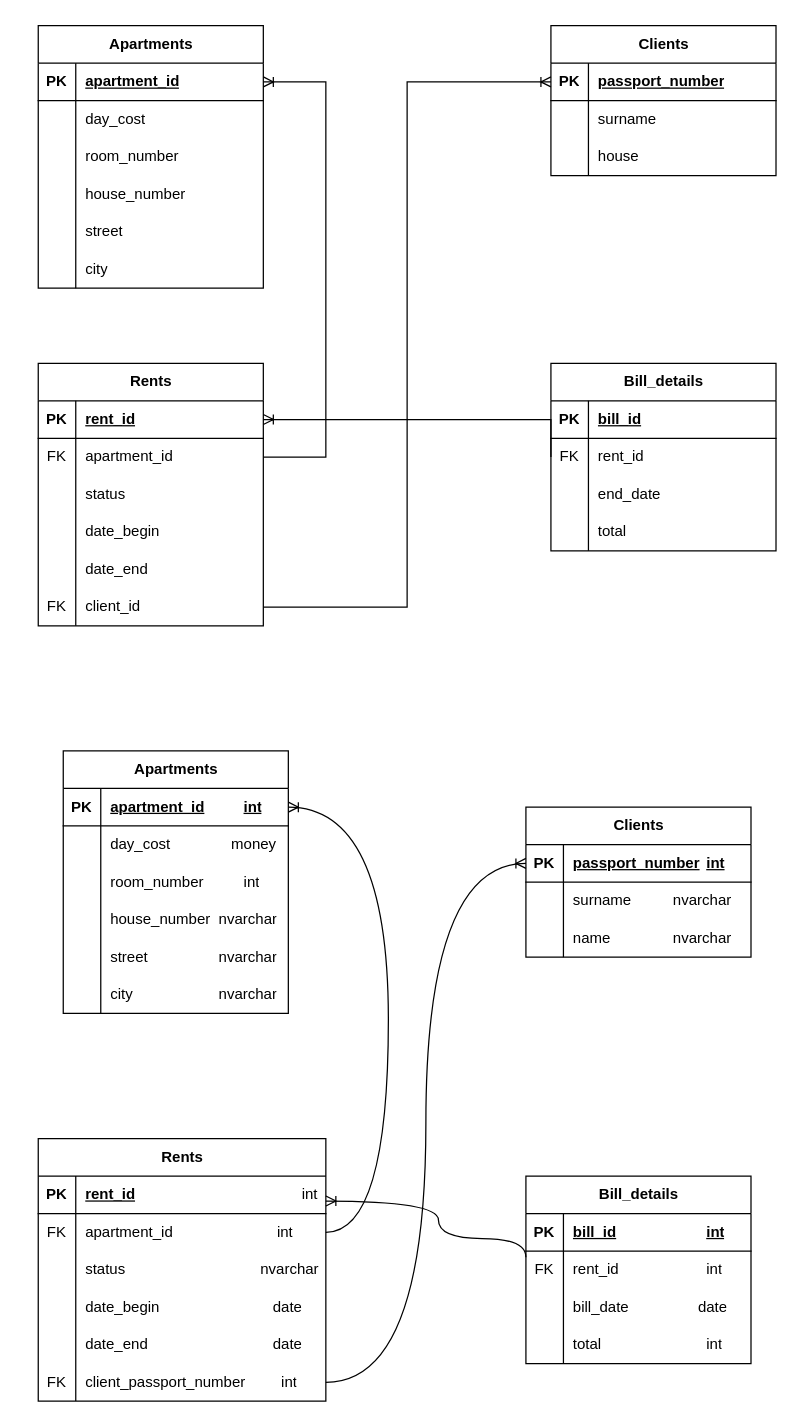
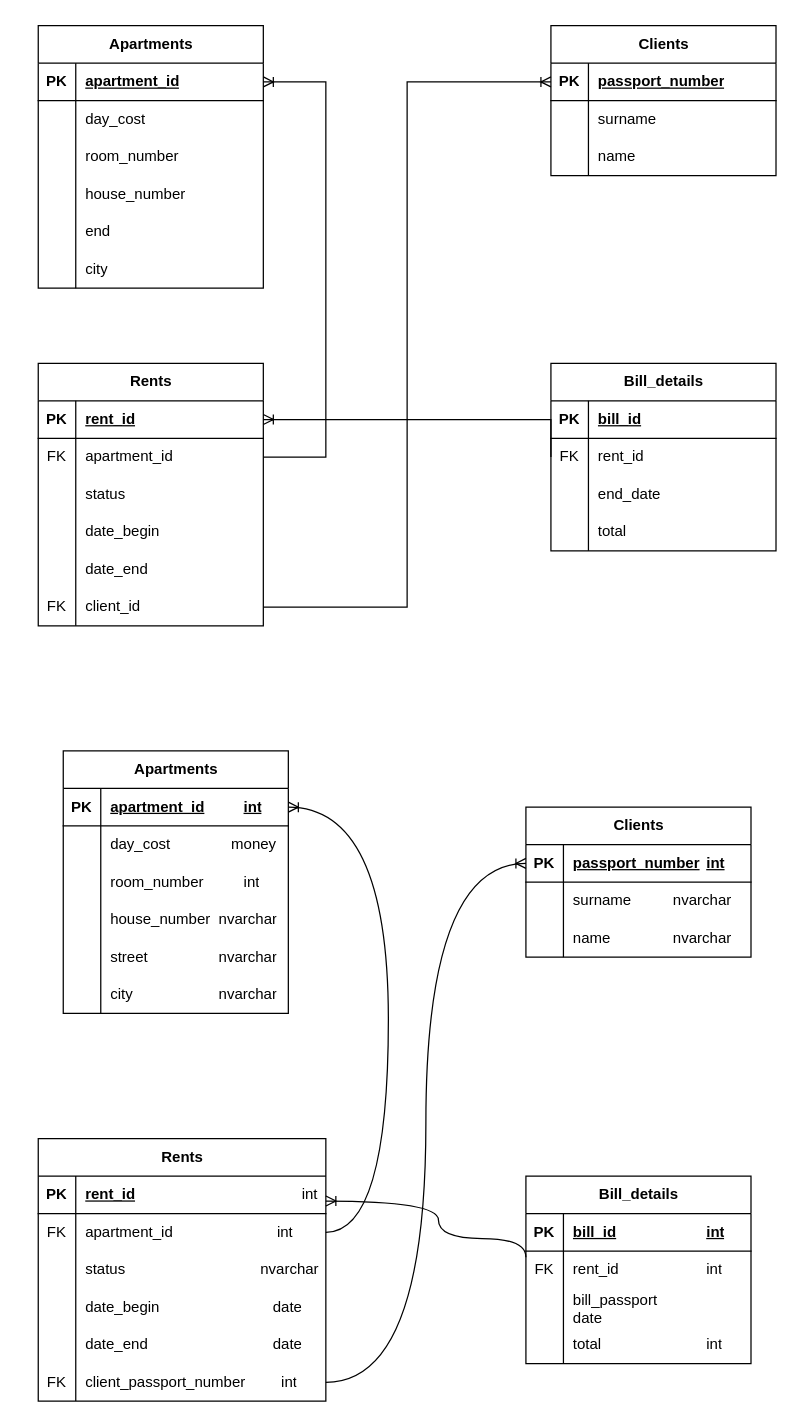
node "house": label "house" -> "name"
node "street": label "street" -> "end"
node "bill_date date": label "bill_date date" -> "bill_passport date"
